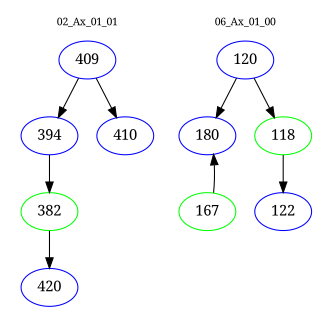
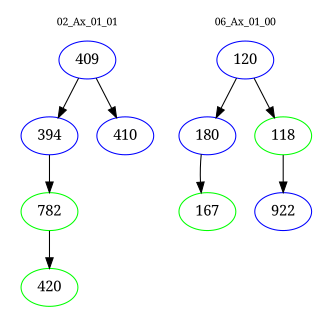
edge "167" -> "180": reversed
node "382": label "382" -> "782"
node "122": label "122" -> "922"
node "420": color blue -> green
